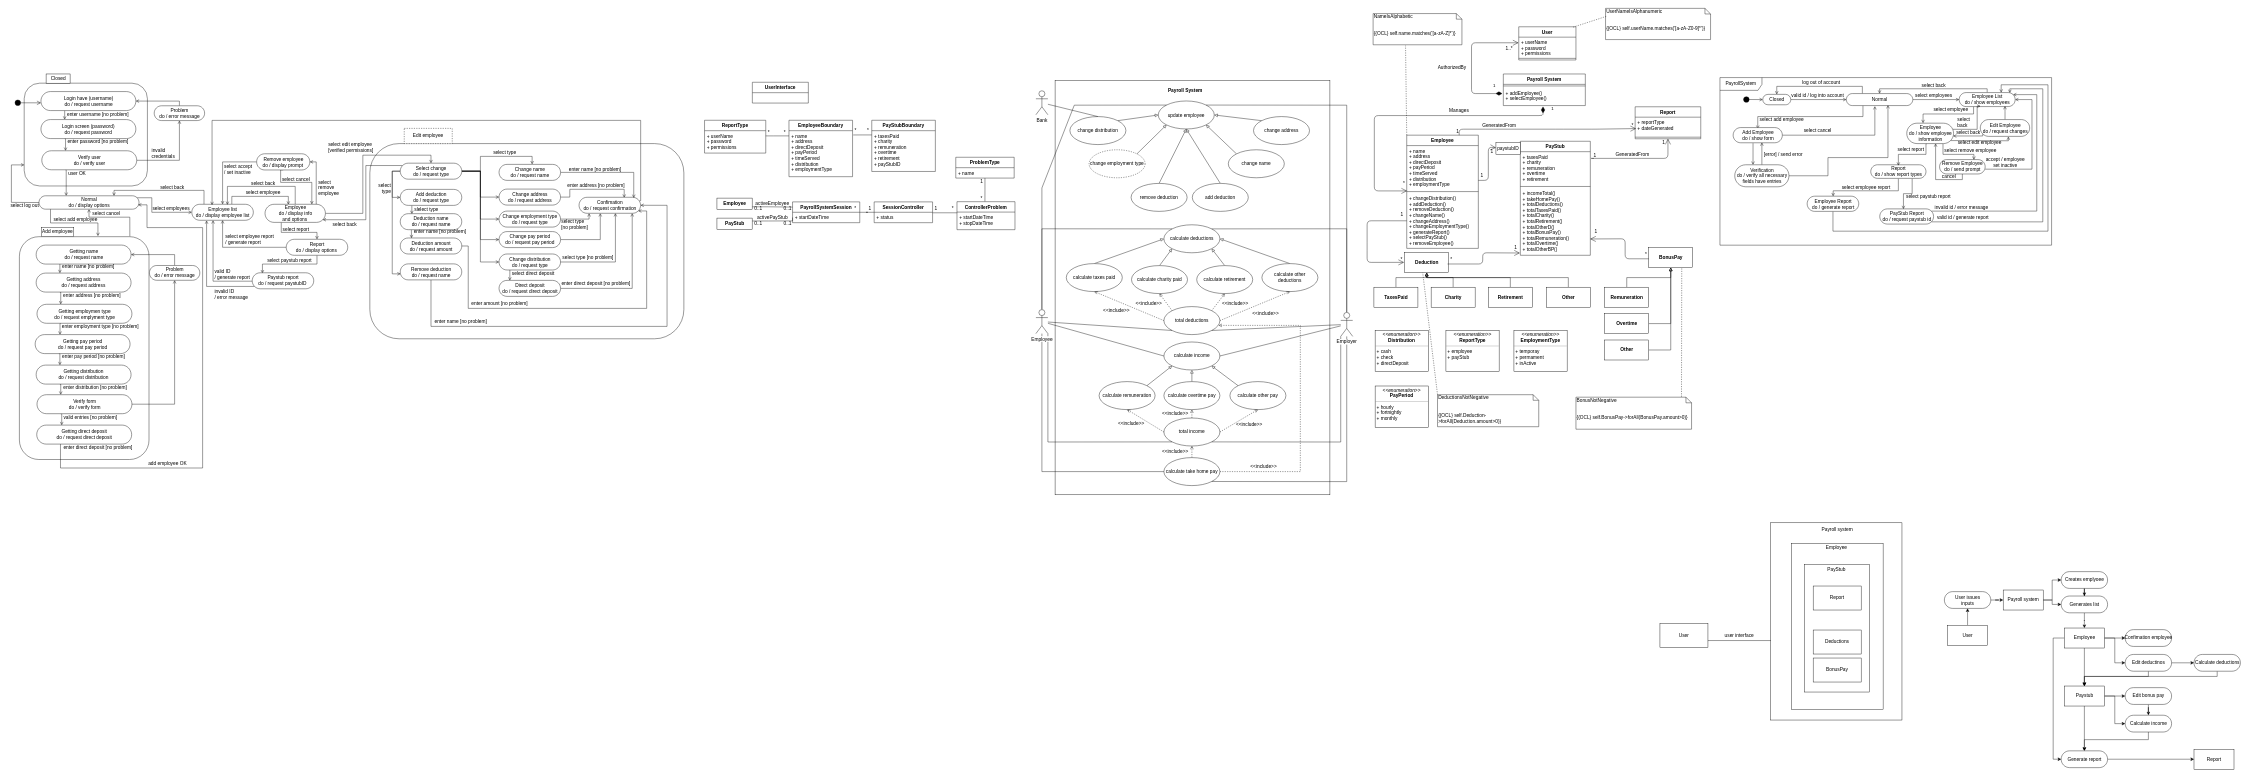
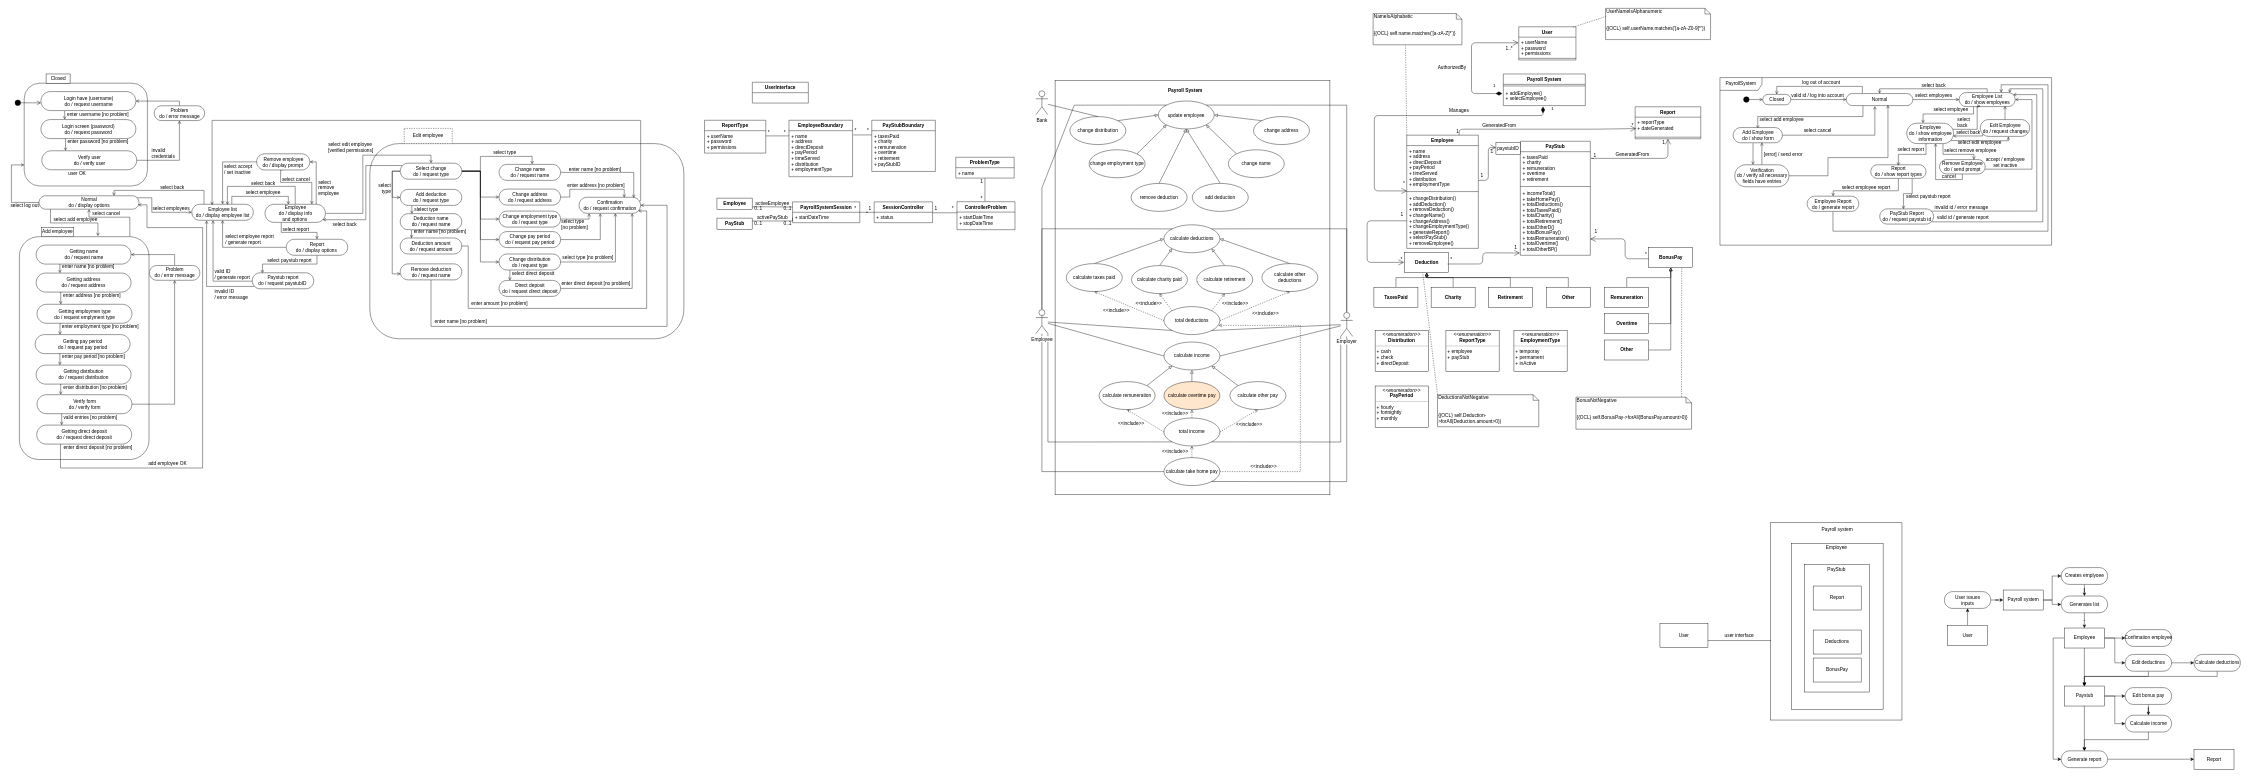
node "change employment type": style dashed -> solid
edge "Verify user do / verify user" -> "Normal do / display options": removed
node "calculate overtime pay": fillcolor #ffffff -> #ffe6cc
node "Creates emplyoee": moved (2084, 580) -> (2084, 576)
